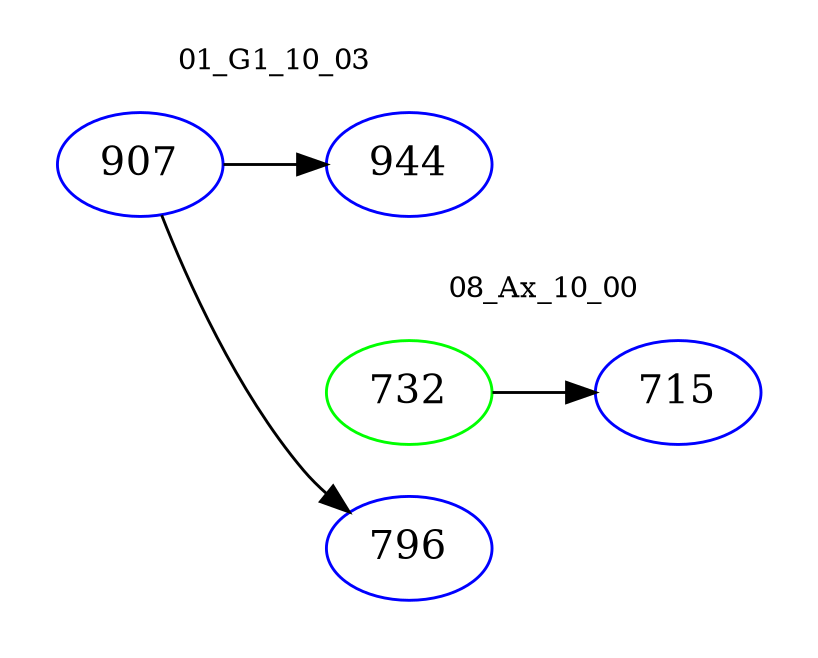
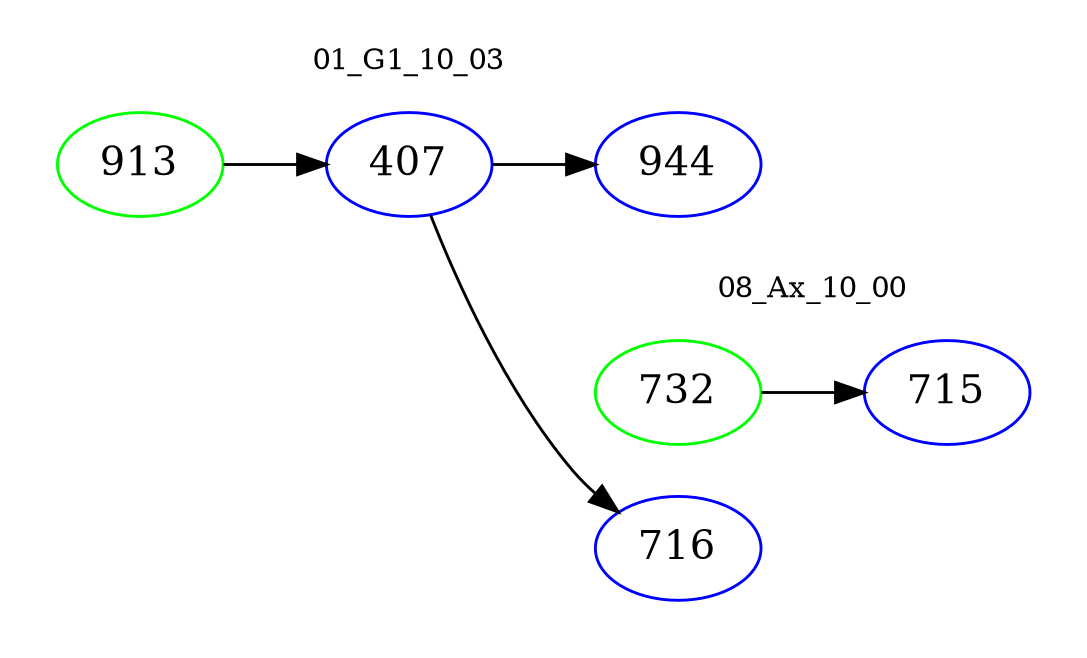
node "913": added
node "907": label "907" -> "407"
node "796": label "796" -> "716"
